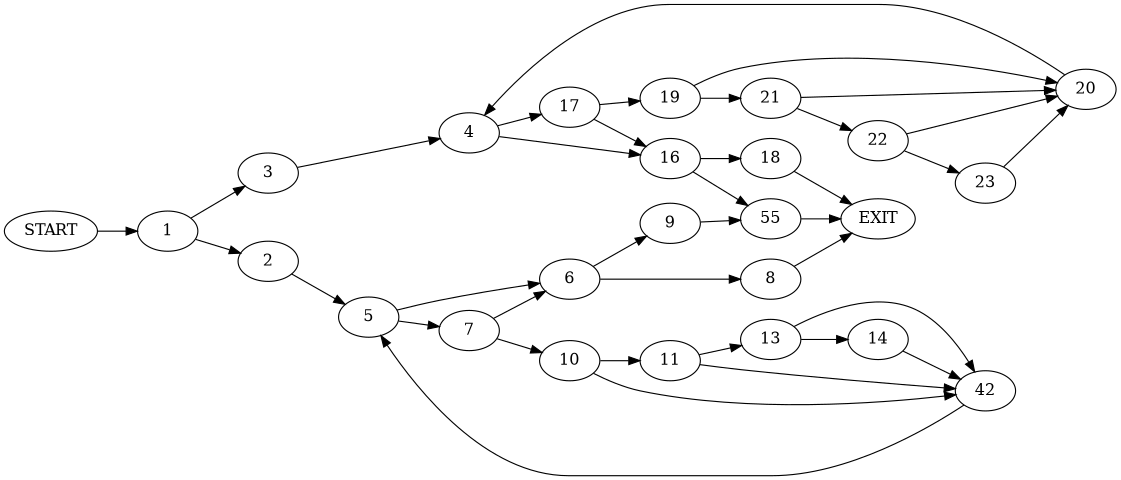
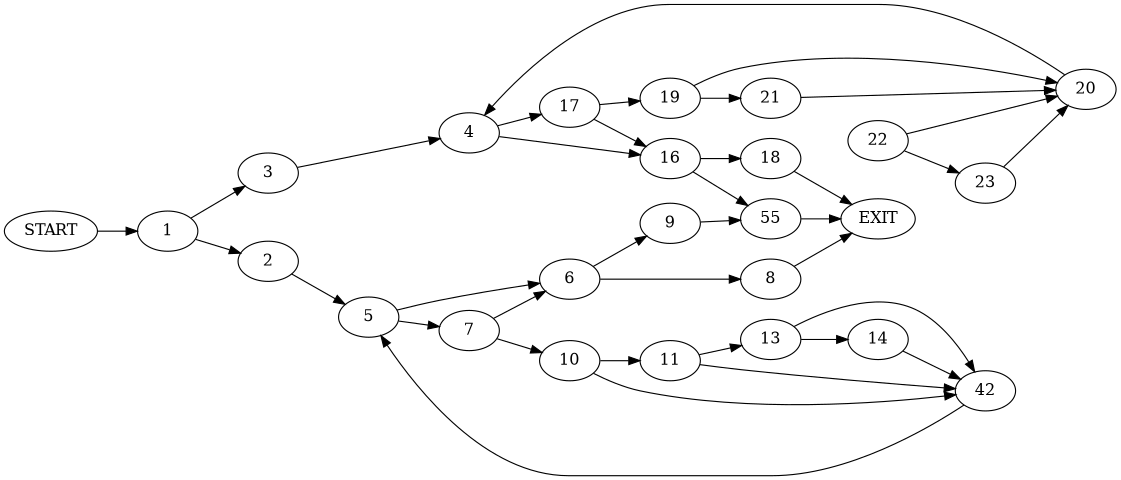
edge "21" -> "22": removed
